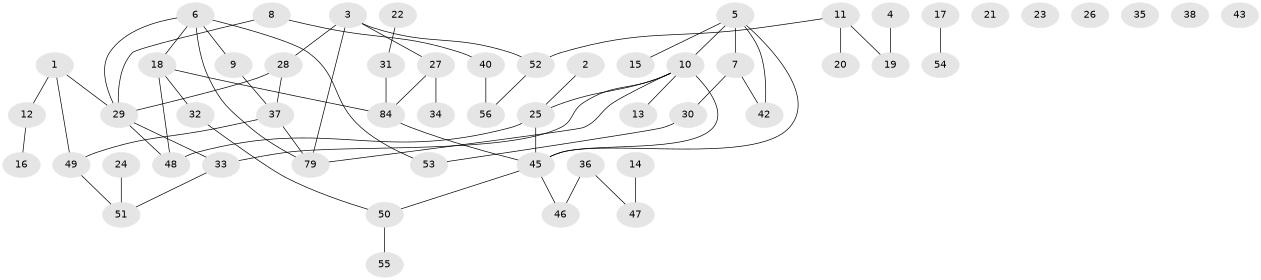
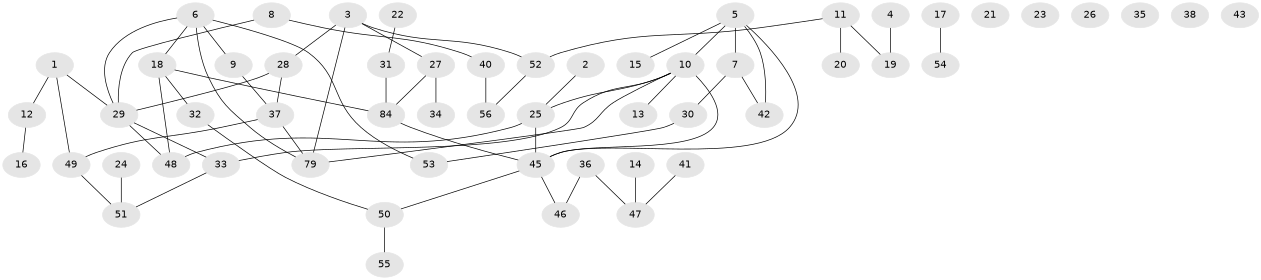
node "41": added
